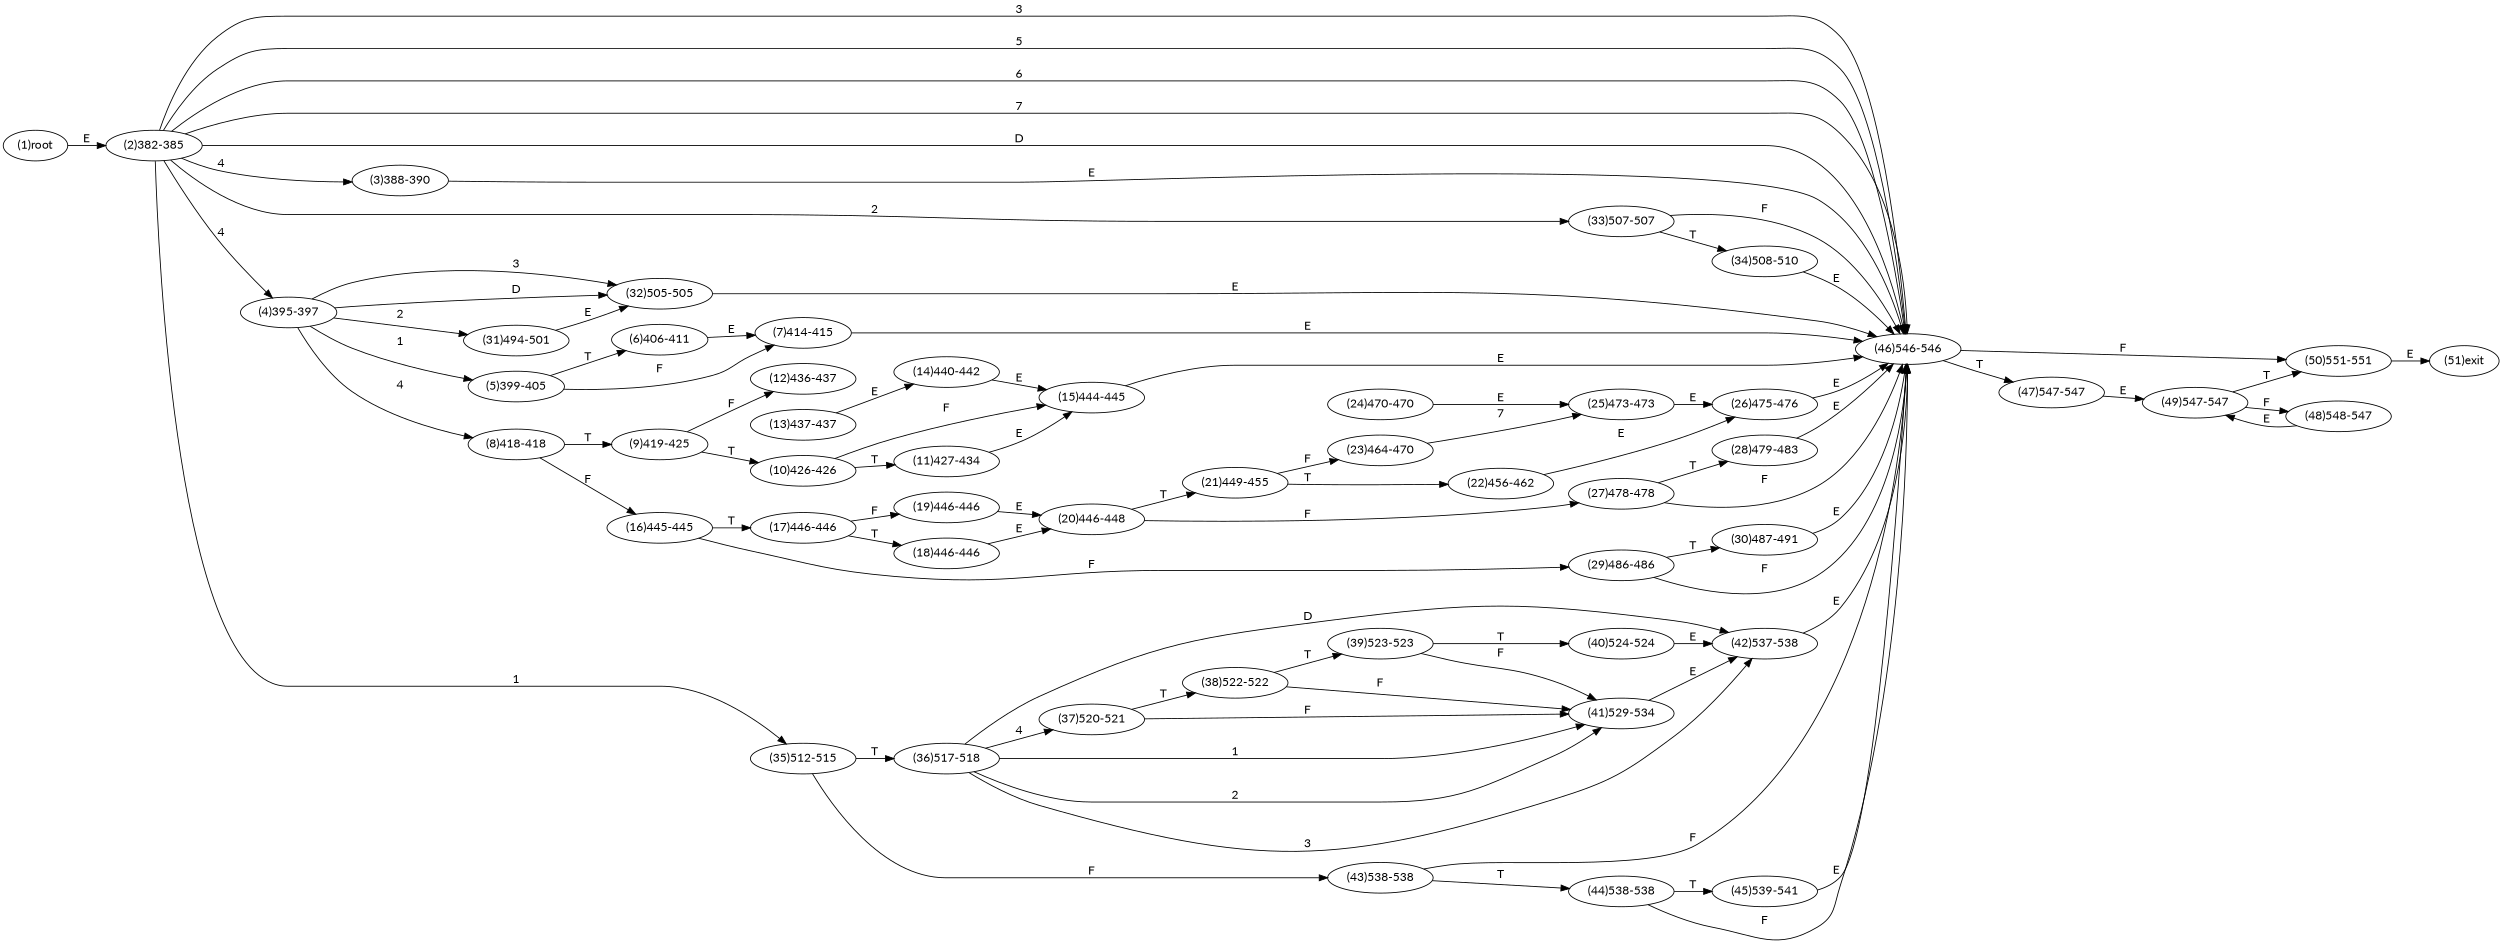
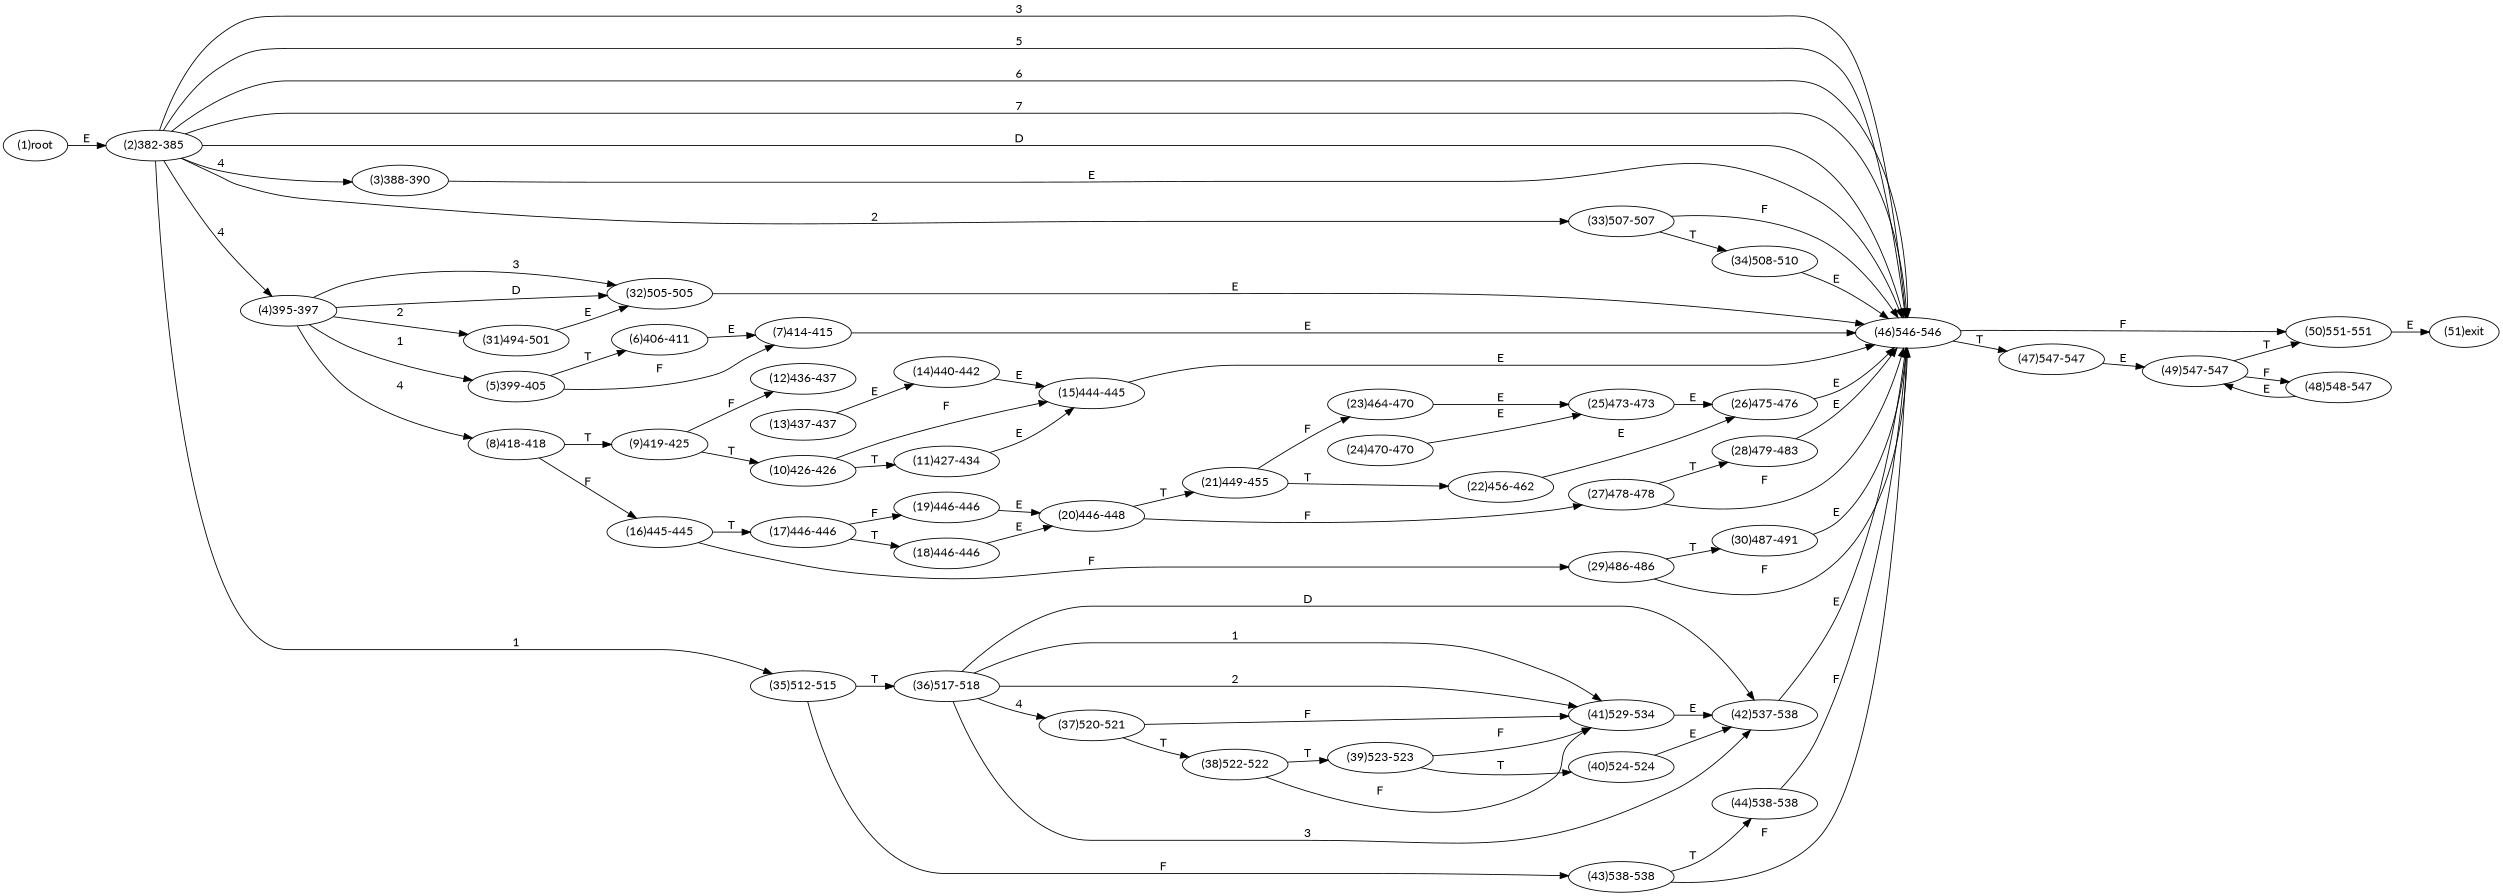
edge "(23)464-470" -> "(25)473-473": label "7" -> "E"
node "(45)539-541": removed
